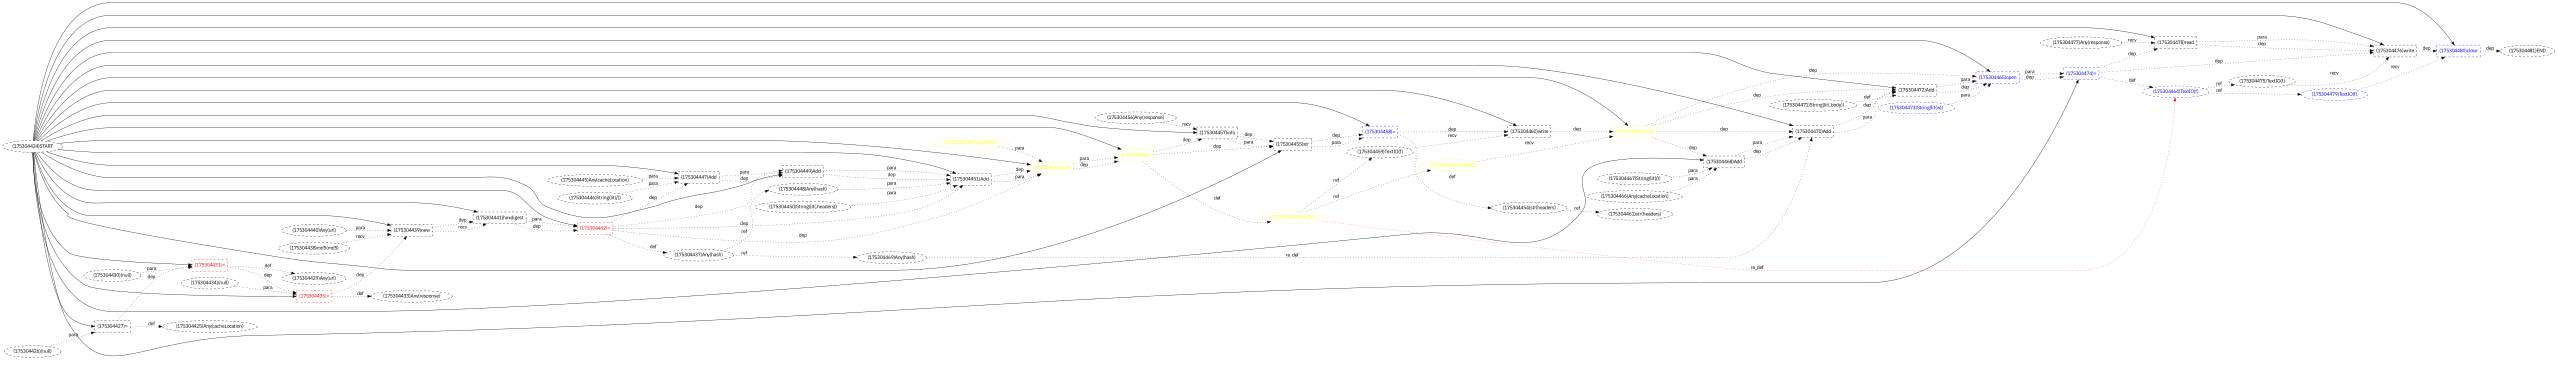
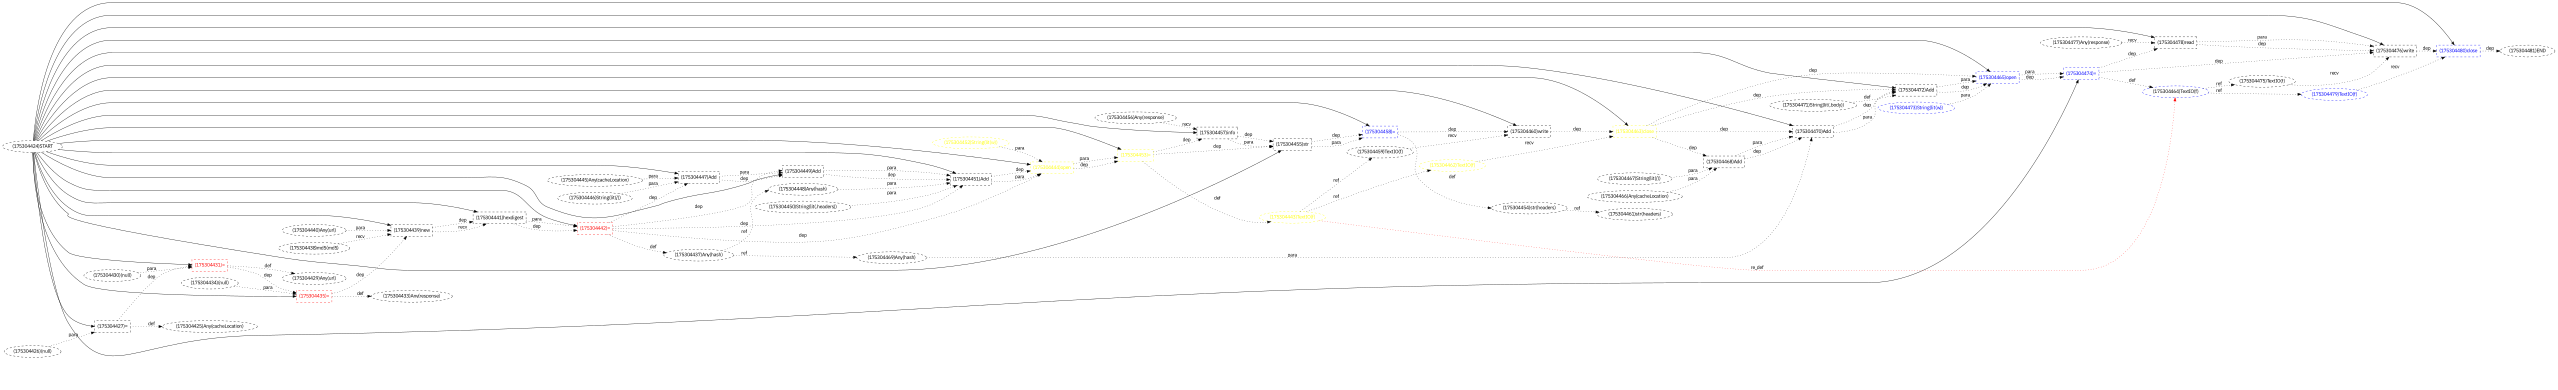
node "(175304464)TextIO(f)": fontcolor blue -> black
edge "(175304469)Any(hash)" -> "(175304470)Add": label "re_def" -> "para"
edge "(175304424)START" -> "(175304468)Add": removed
